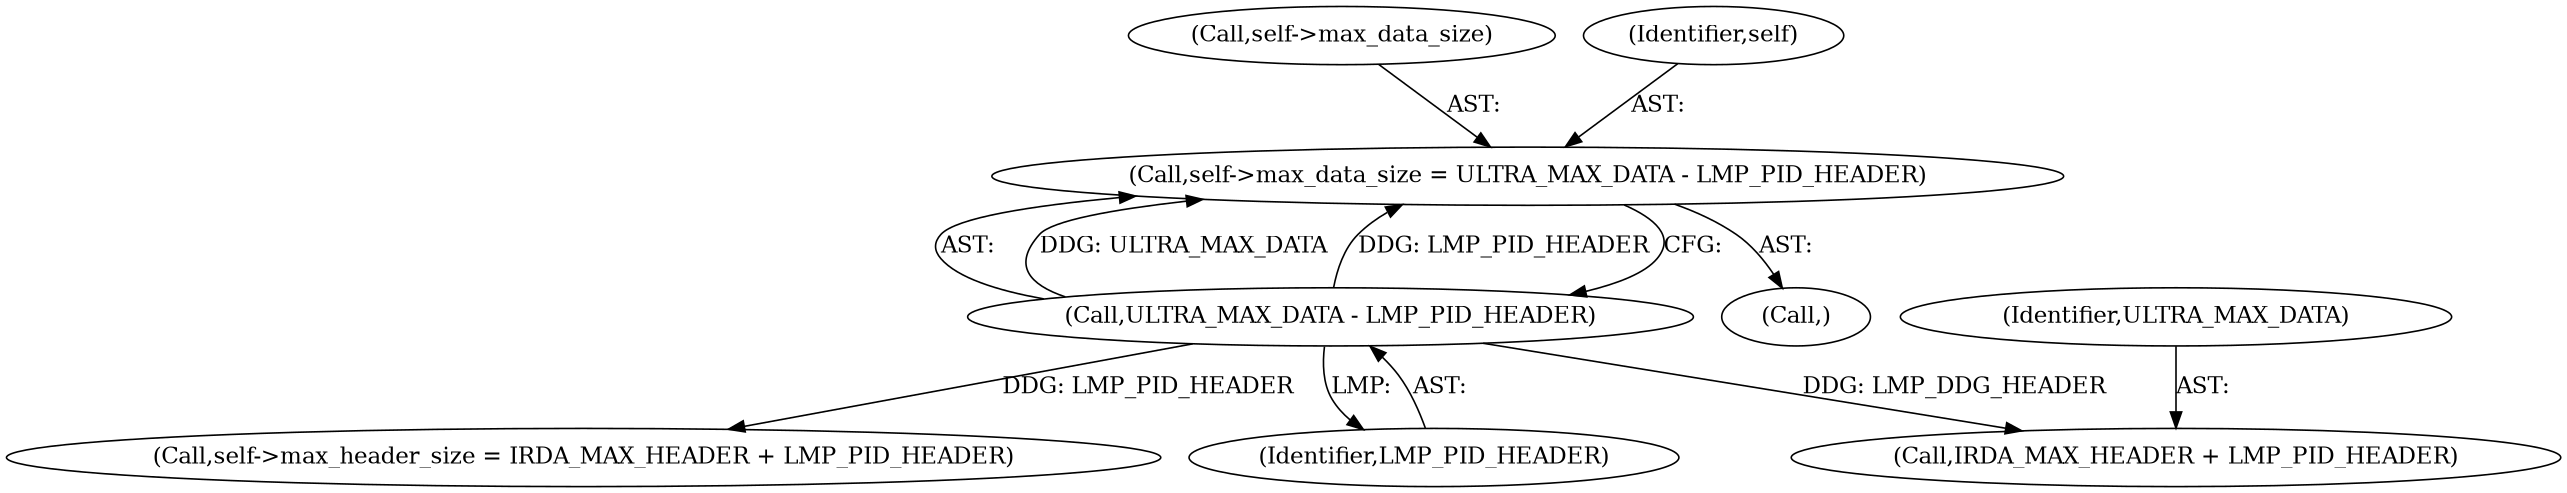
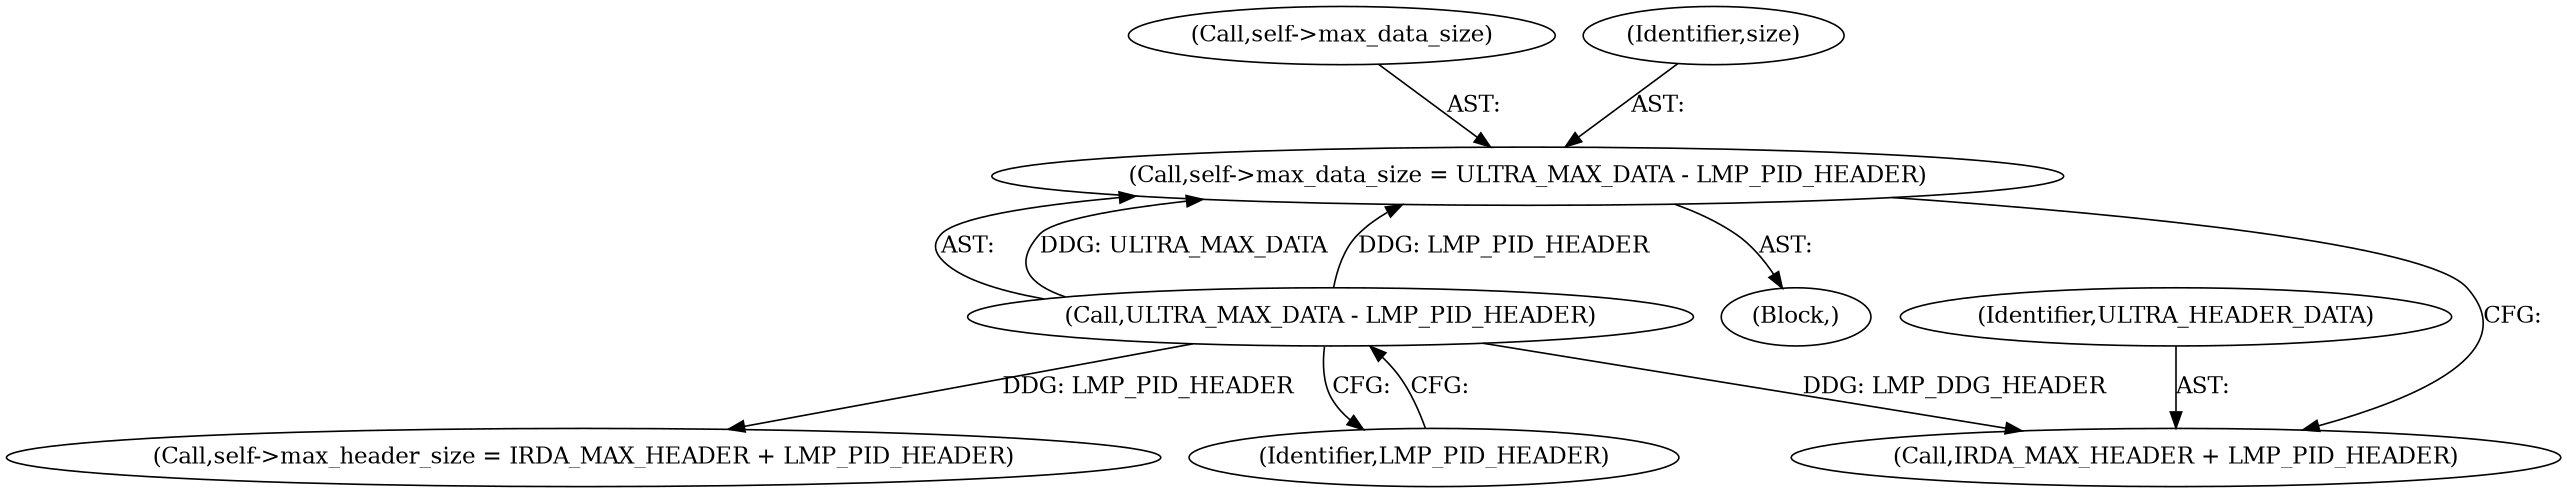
node "(Identifier,self)": label "(Identifier,self)" -> "(Identifier,size)"
edge "(Call,self->max_data_size = ULTRA_MAX_DATA - LMP_PID_HEADER)" -> "(Call,ULTRA_MAX_DATA - LMP_PID_HEADER)": now "(Call,self->max_data_size = ULTRA_MAX_DATA - LMP_PID_HEADER)" -> "(Call,IRDA_MAX_HEADER + LMP_PID_HEADER)"
node "(Call,)": label "(Call,)" -> "(Block,)"
node "(Identifier,ULTRA_MAX_DATA)": label "(Identifier,ULTRA_MAX_DATA)" -> "(Identifier,ULTRA_HEADER_DATA)"
edge "(Call,ULTRA_MAX_DATA - LMP_PID_HEADER)" -> "(Identifier,LMP_PID_HEADER)": label "LMP: " -> "CFG: "
edge "(Identifier,LMP_PID_HEADER)" -> "(Call,ULTRA_MAX_DATA - LMP_PID_HEADER)": label "AST: " -> "CFG: "
